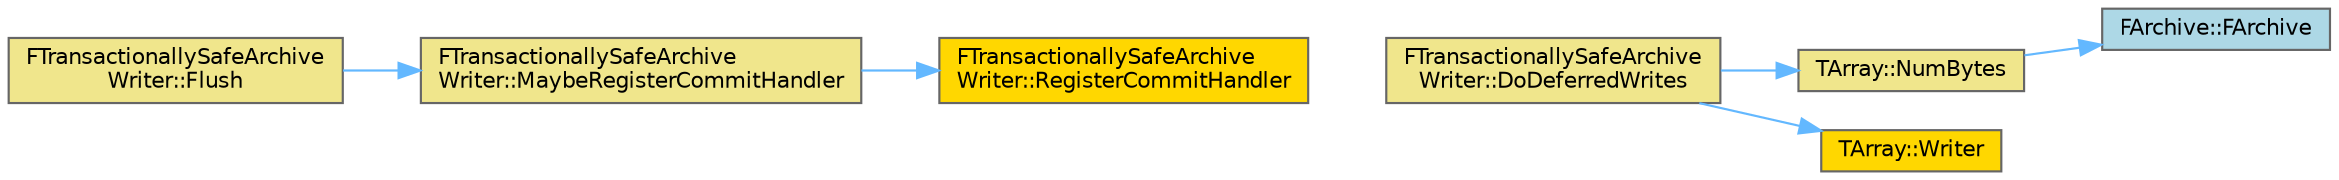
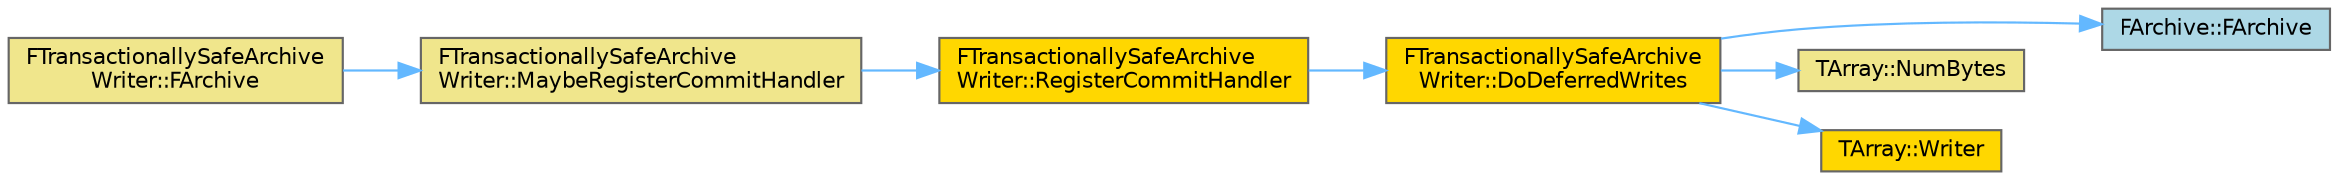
edge "TArray::NumBytes" -> "FArchive::FArchive": now "FTransactionallySafeArchive Writer::DoDeferredWrites" -> "FArchive::FArchive"
node "FTransactionallySafeArchive Writer::Flush": label "FTransactionallySafeArchive Writer::Flush" -> "FTransactionallySafeArchive Writer::FArchive"
edge "FTransactionallySafeArchive Writer::RegisterCommitHandler" -> "FTransactionallySafeArchive Writer::DoDeferredWrites": added
node "FTransactionallySafeArchive Writer::DoDeferredWrites": fillcolor khaki -> gold
